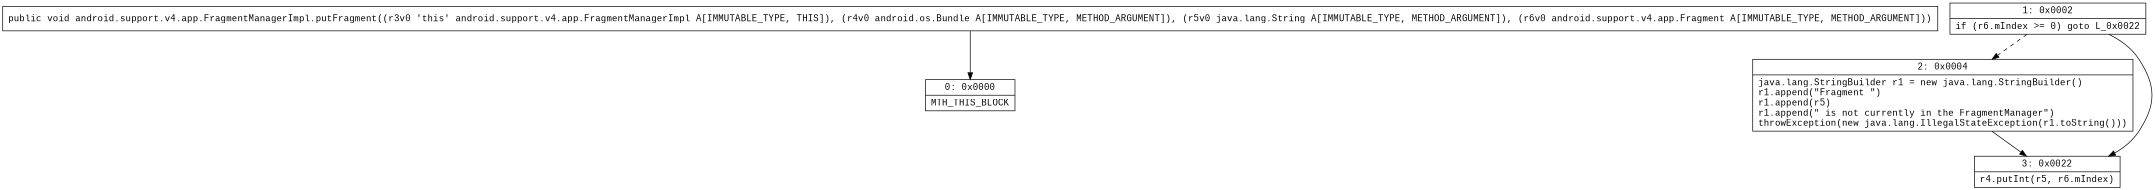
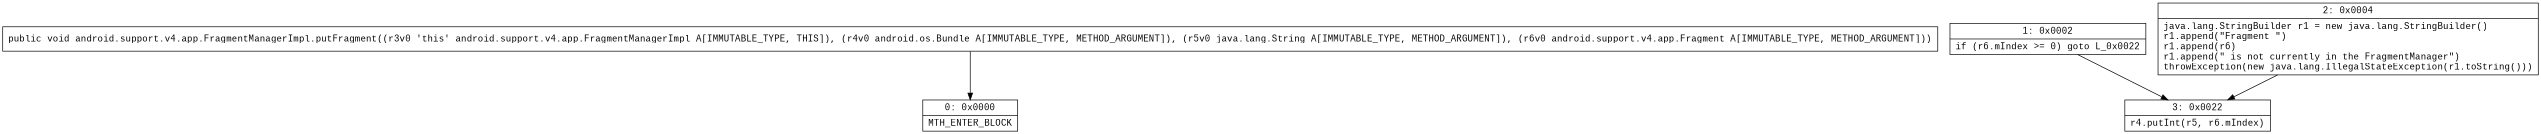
edge "1: 0x0002" -> "2: 0x0004": removed
node "0: 0x0000": text "MTH_THIS_BLOCK" -> "MTH_ENTER_BLOCK"
node "2: 0x0004": text "r1.append(r5)" -> "r1.append(r6)"
